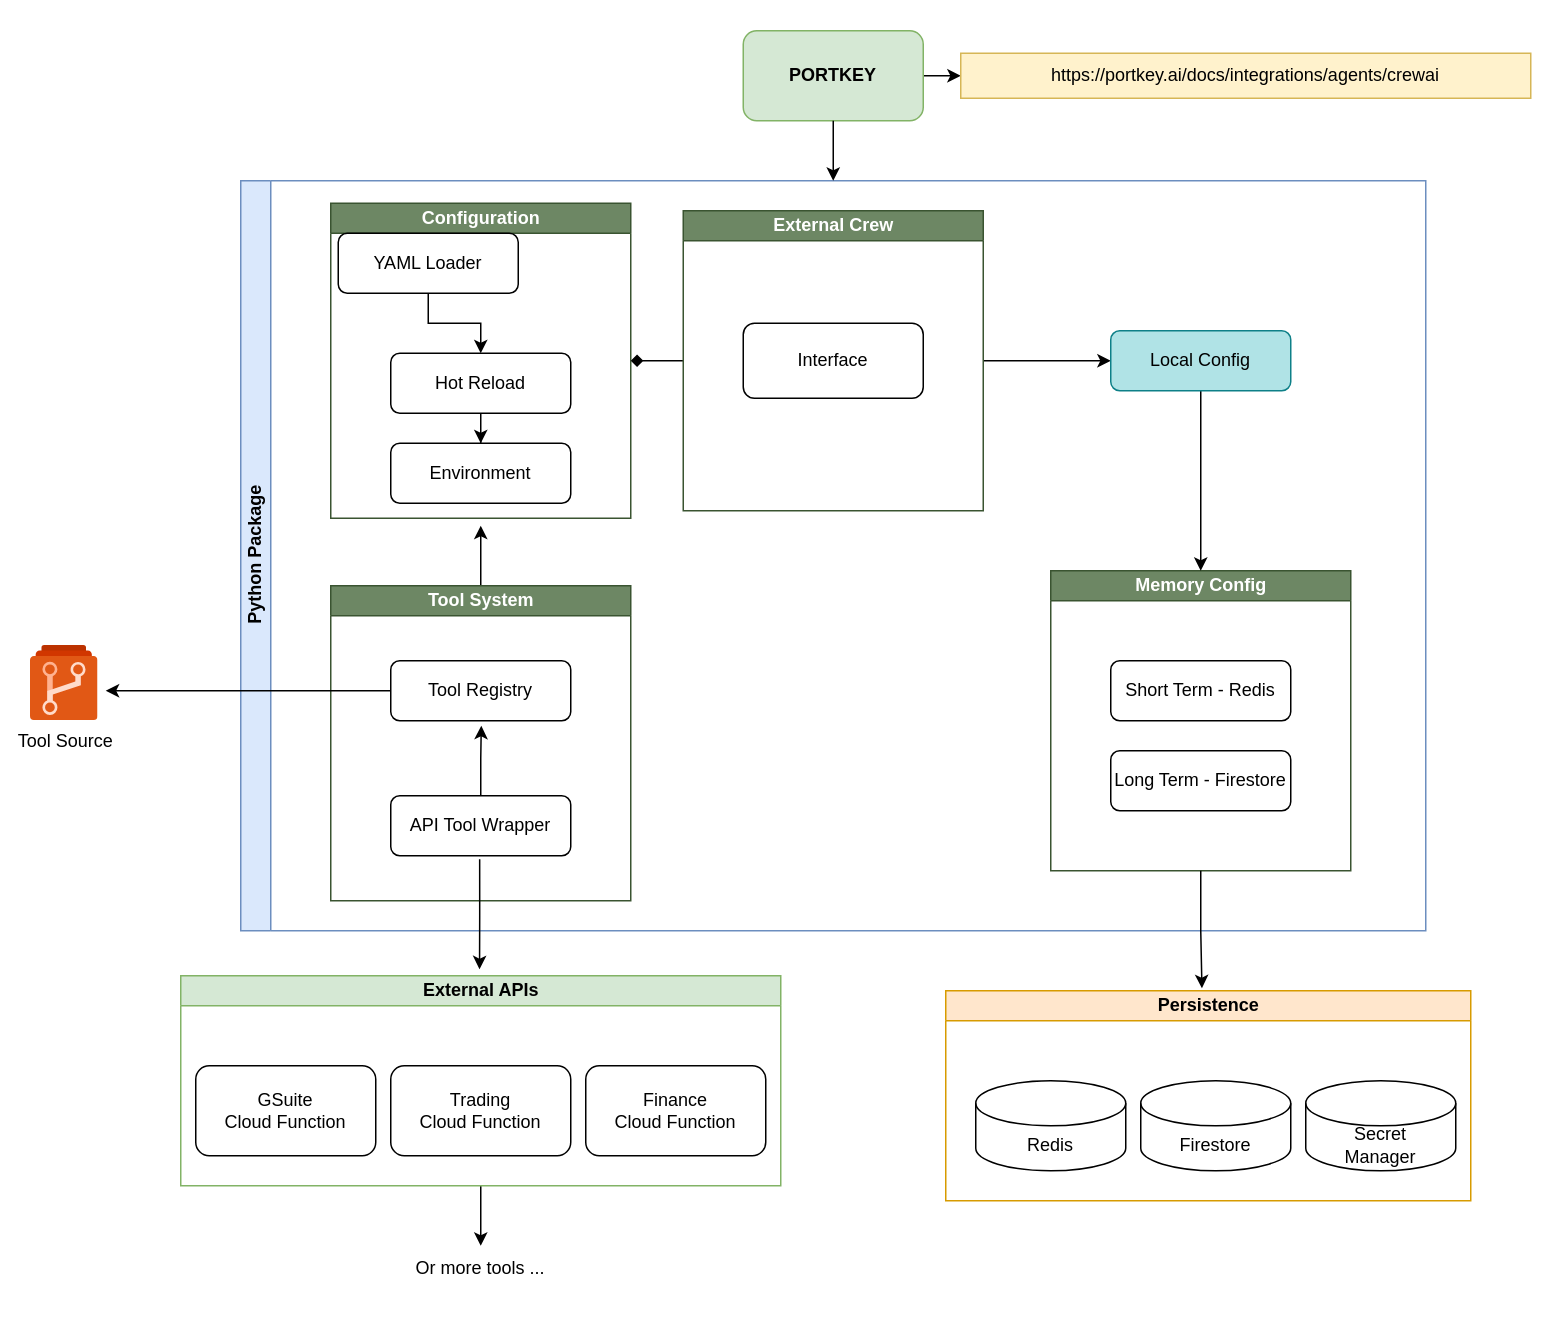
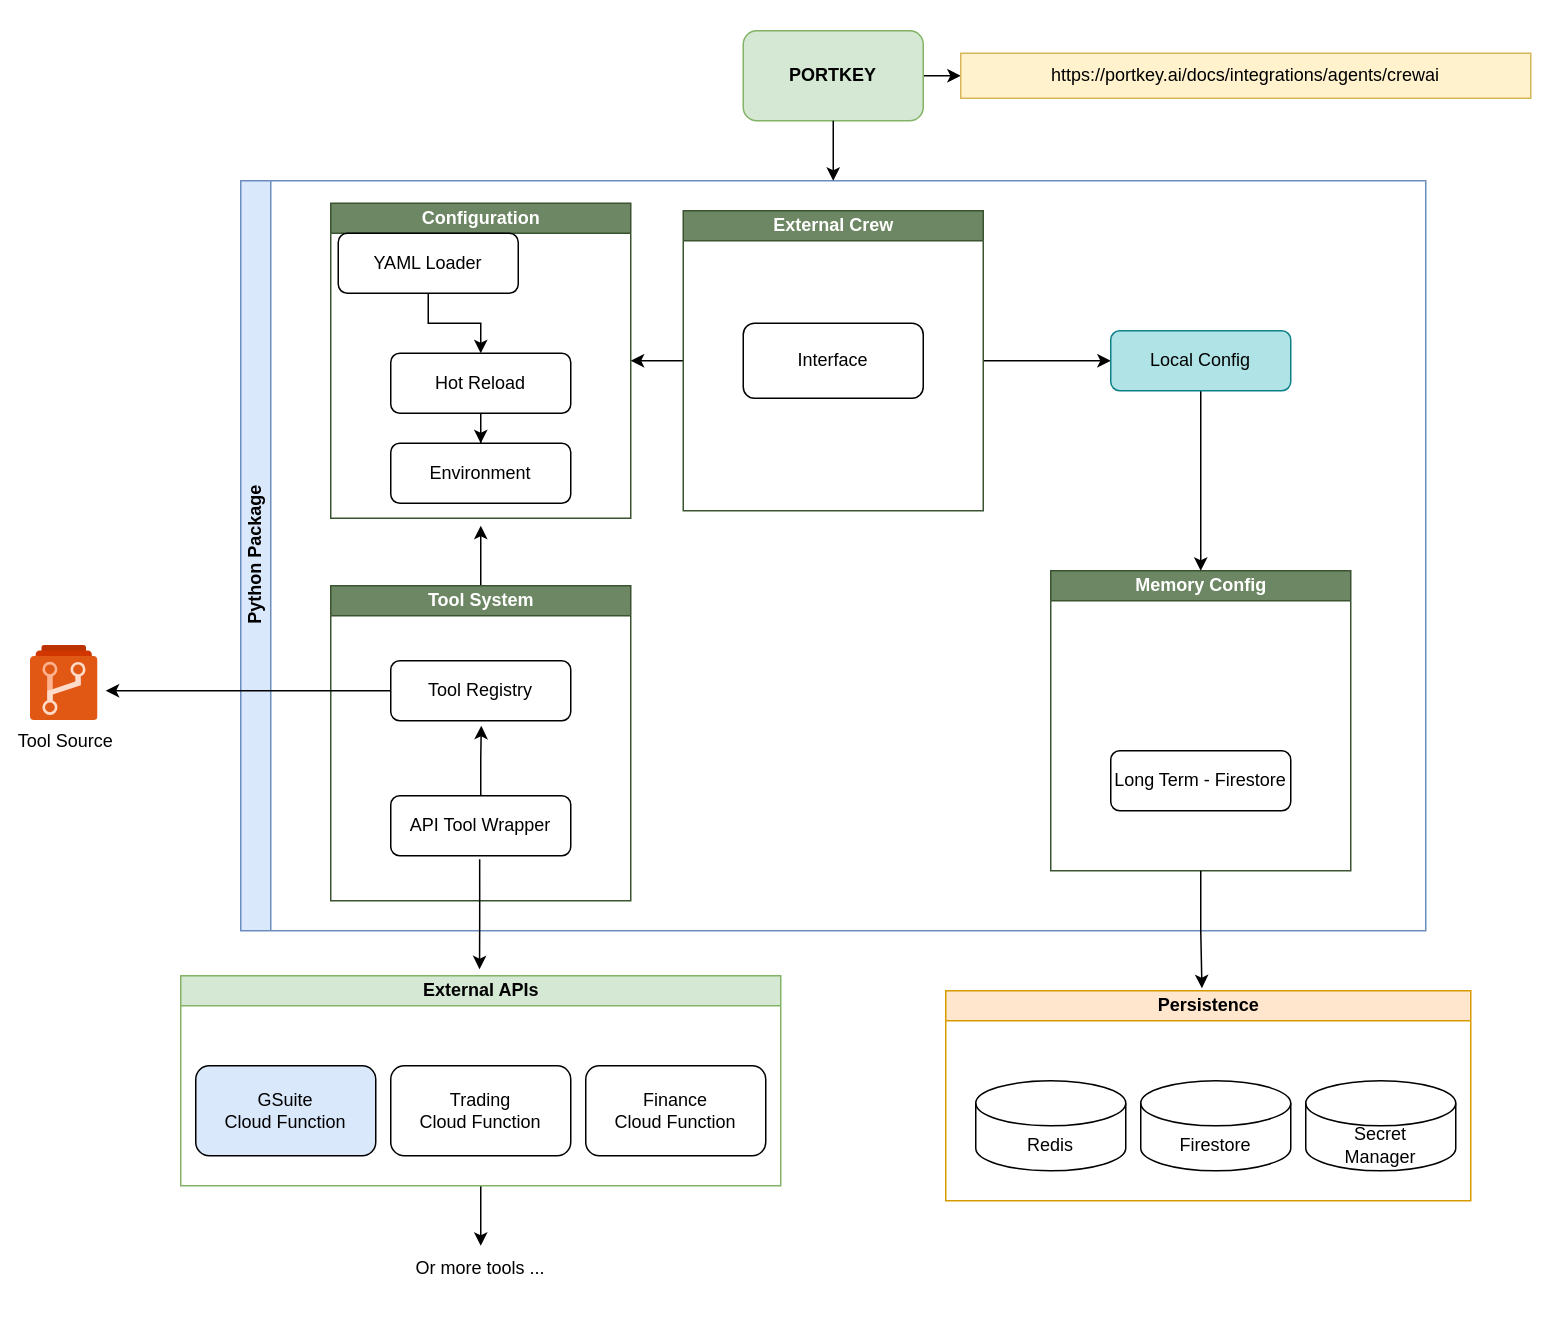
edge "External Crew" -> "Configuration": arrowhead diamond -> classic
node "Short Term - Redis": removed
node "GSuite Cloud Function": fillcolor #ffffff -> #dae8fc
